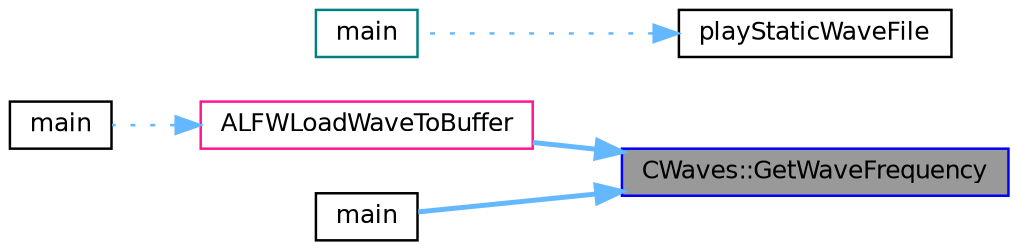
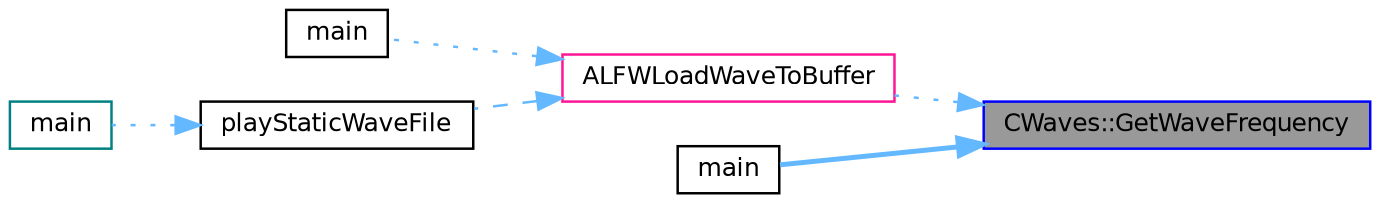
edge "playStaticWaveFile" -> "ALFWLoadWaveToBuffer": added
edge "ALFWLoadWaveToBuffer" -> "CWaves::GetWaveFrequency": style bold -> dotted
